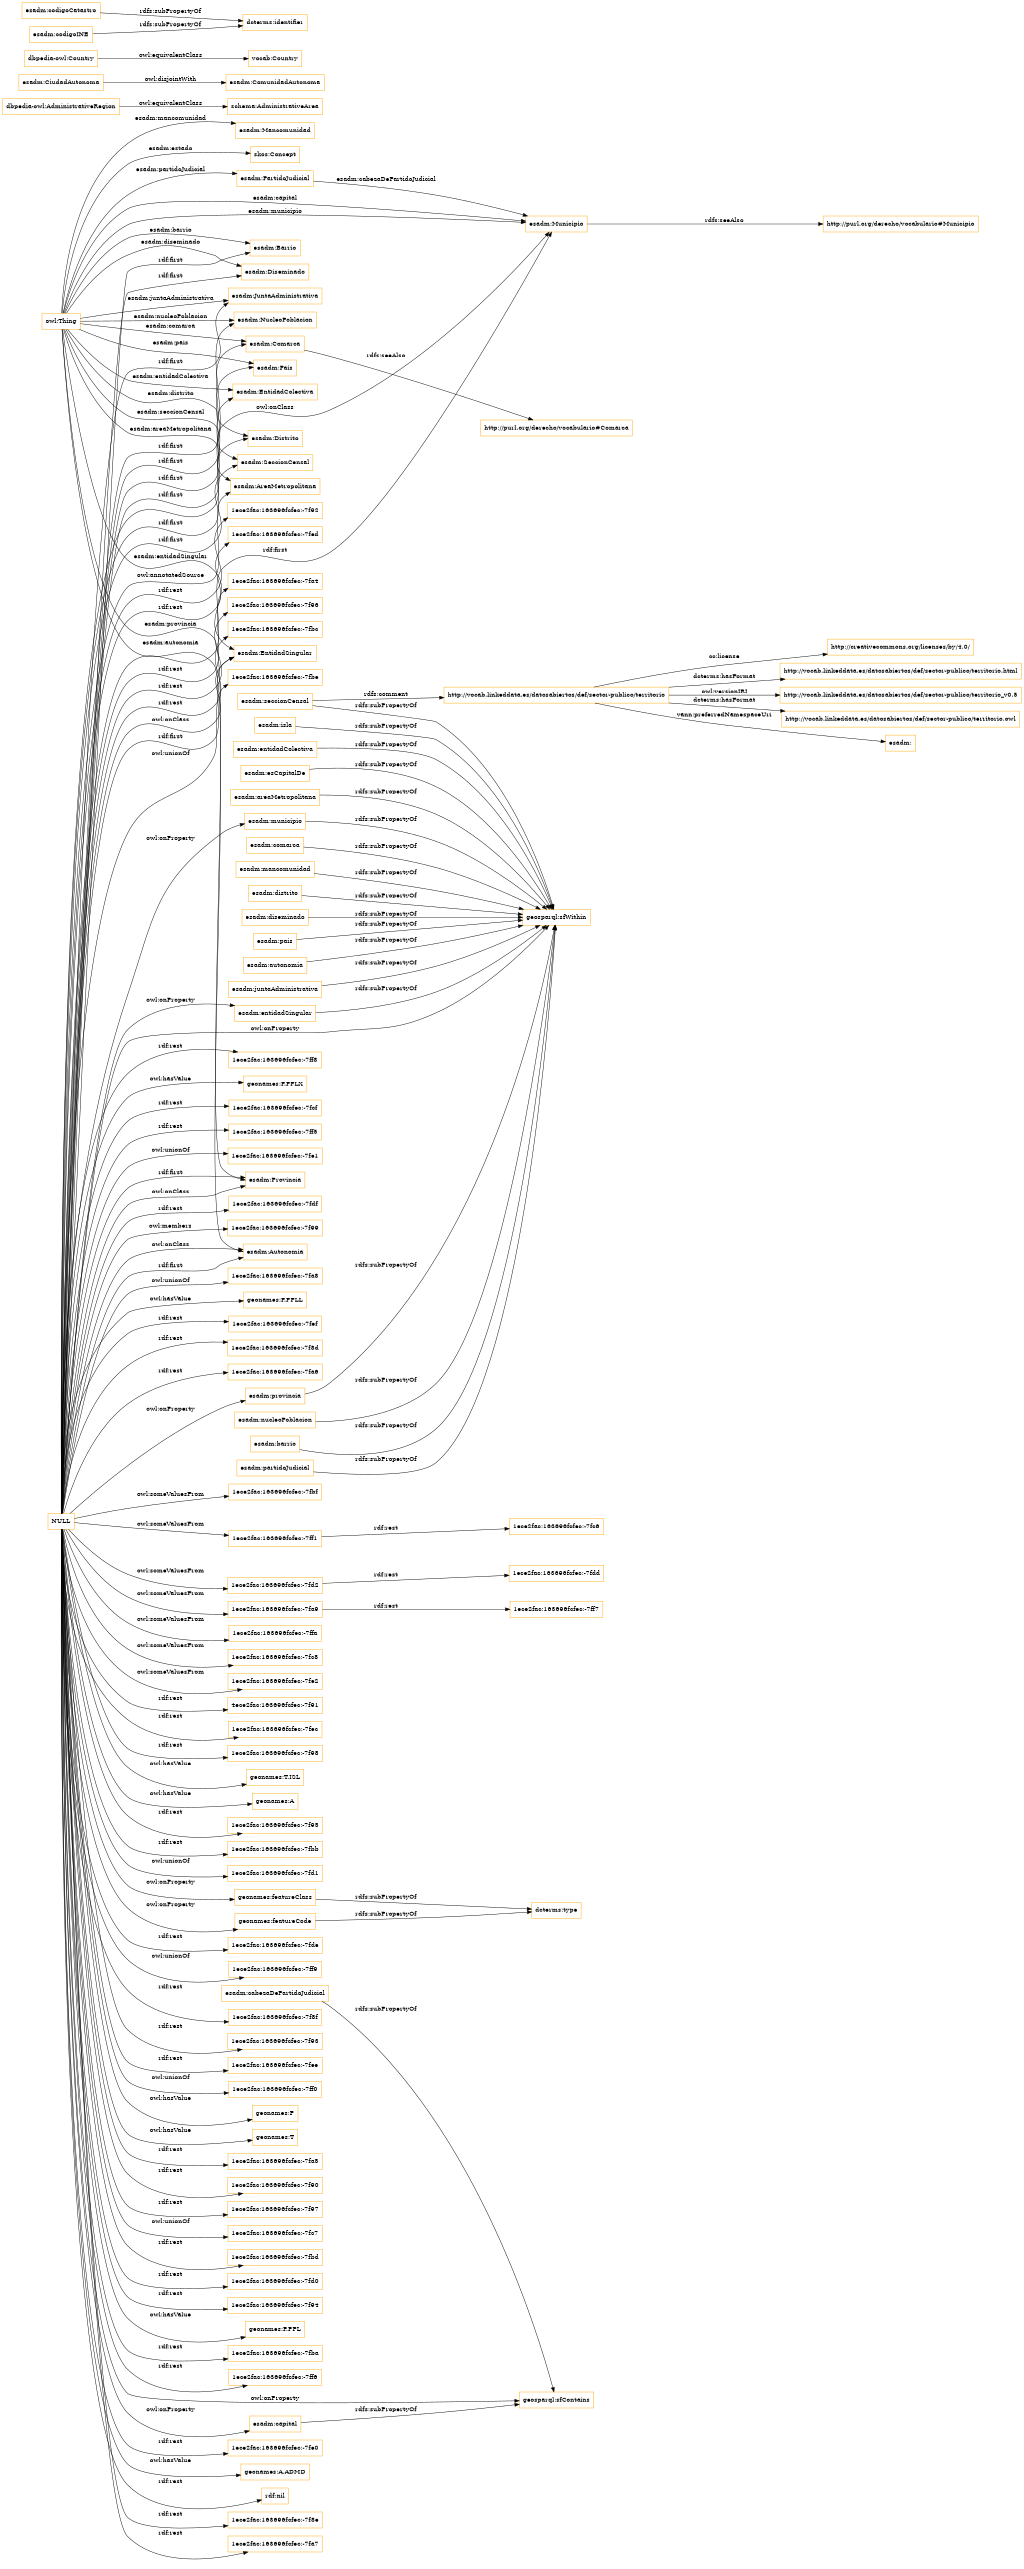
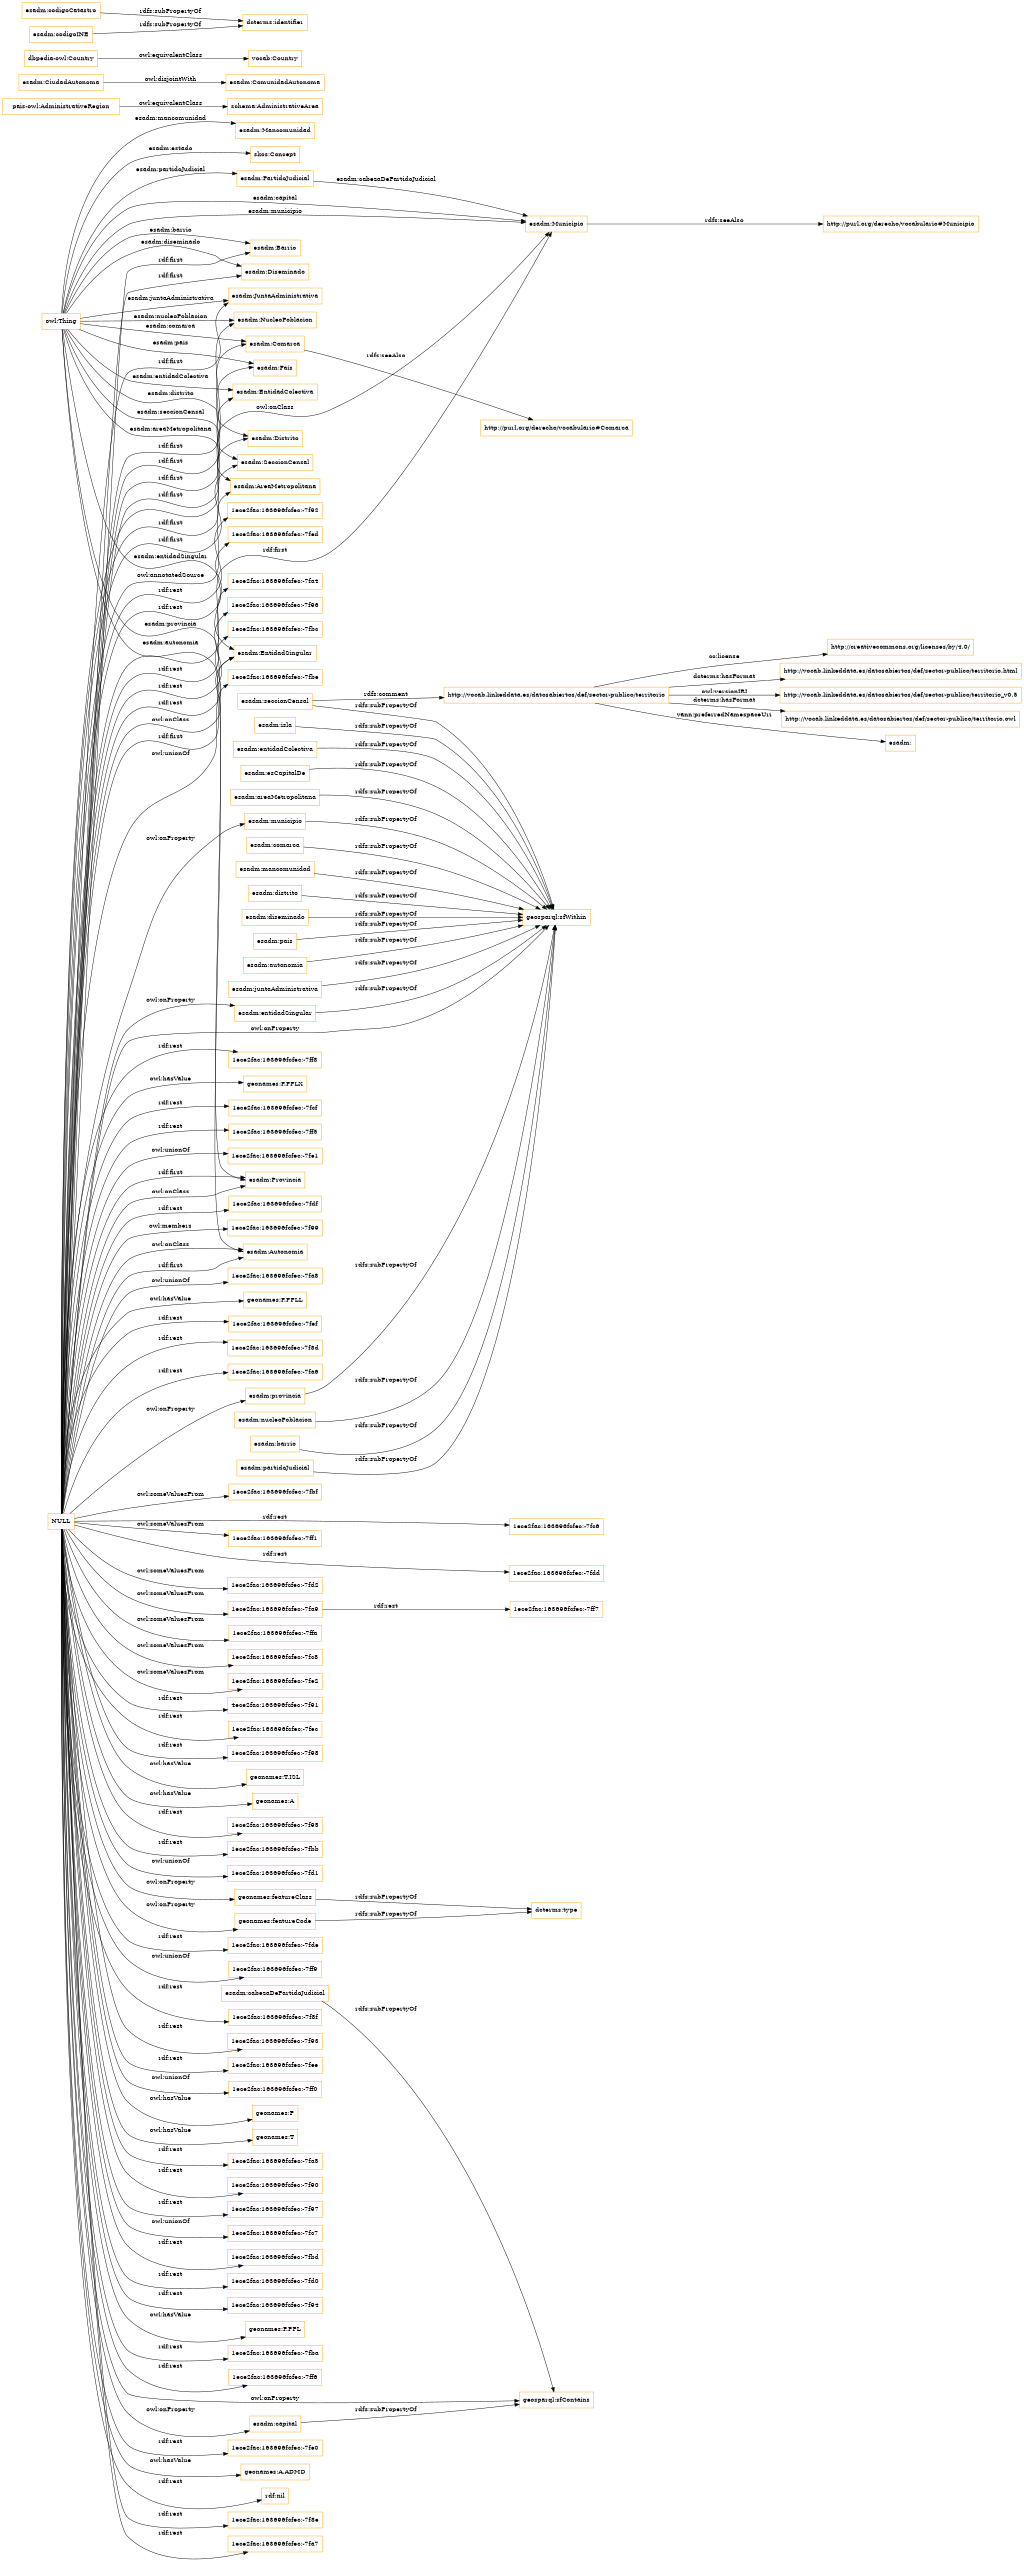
node "dbpedia-owl:AdministrativeRegion": label "dbpedia-owl:AdministrativeRegion" -> "pais-owl:AdministrativeRegion"
edge "1ece2fac:163696fcfec:-7ff1" -> "1ece2fac:163696fcfec:-7fc6": now "NULL" -> "1ece2fac:163696fcfec:-7fc6"
edge "1ece2fac:163696fcfec:-7fd2" -> "1ece2fac:163696fcfec:-7fdd": now "NULL" -> "1ece2fac:163696fcfec:-7fdd"
